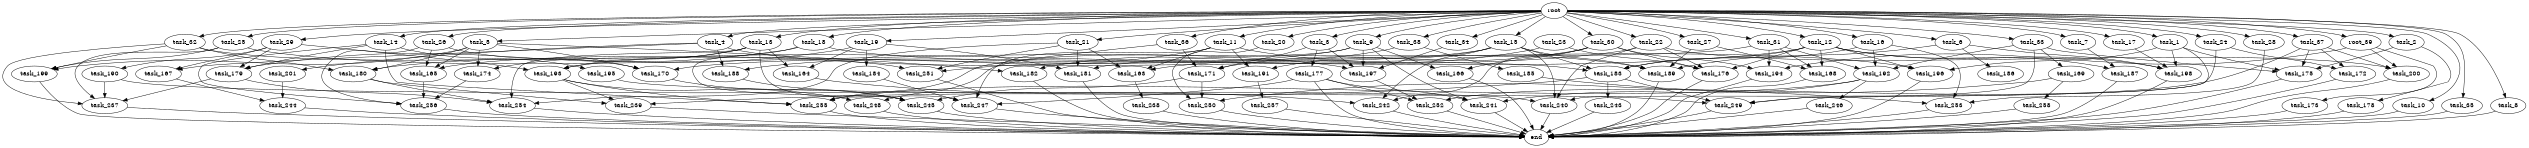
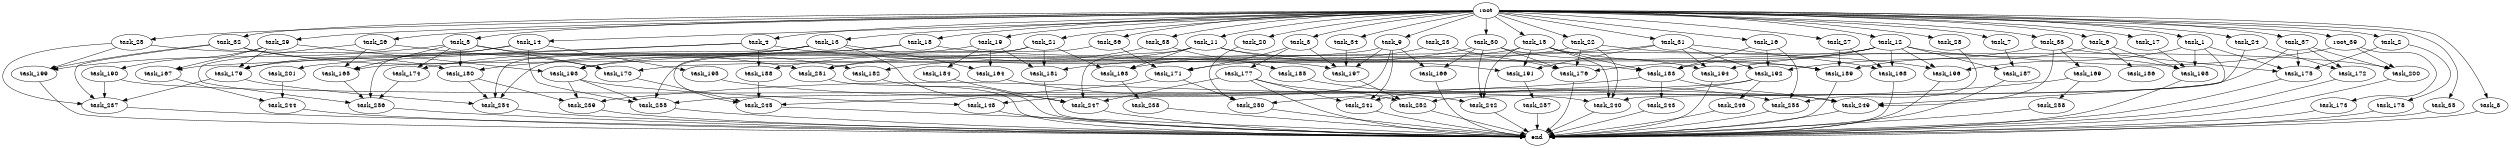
edge "task_31" -> "task_191": added
node "task_248": label "task_248" -> "task_148"
node "task_10": removed
